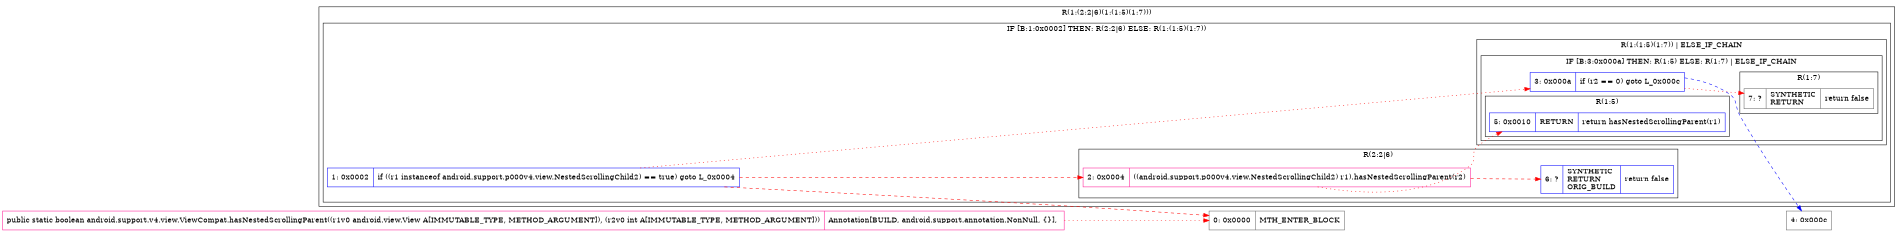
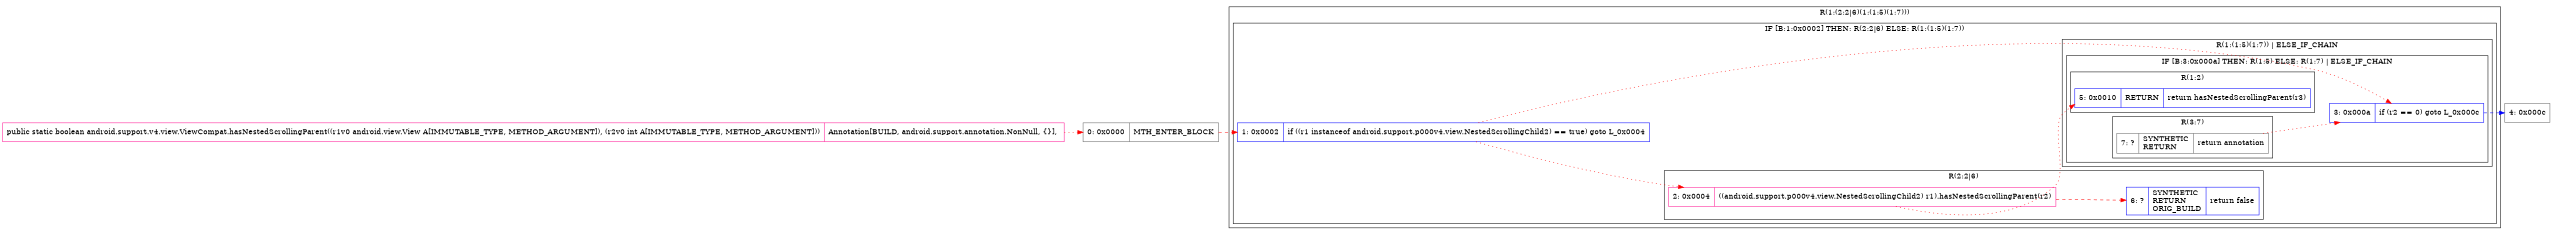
cluster "R(1:7)": label "R(1:7)" -> "R(3:7)"
edge "3: 0x000a" -> "7: ?": reversed
node "7: ?": text "return false" -> "return annotation"
cluster "R(1:5)": label "R(1:5)" -> "R(1:2)"
node "5: 0x0010": text "return hasNestedScrollingParent(r1)" -> "return hasNestedScrollingParent(r3)"
edge "1: 0x0002" -> "2: 0x0004": style dashed -> dotted
edge "1: 0x0002" -> "0: 0x0000": reversed
